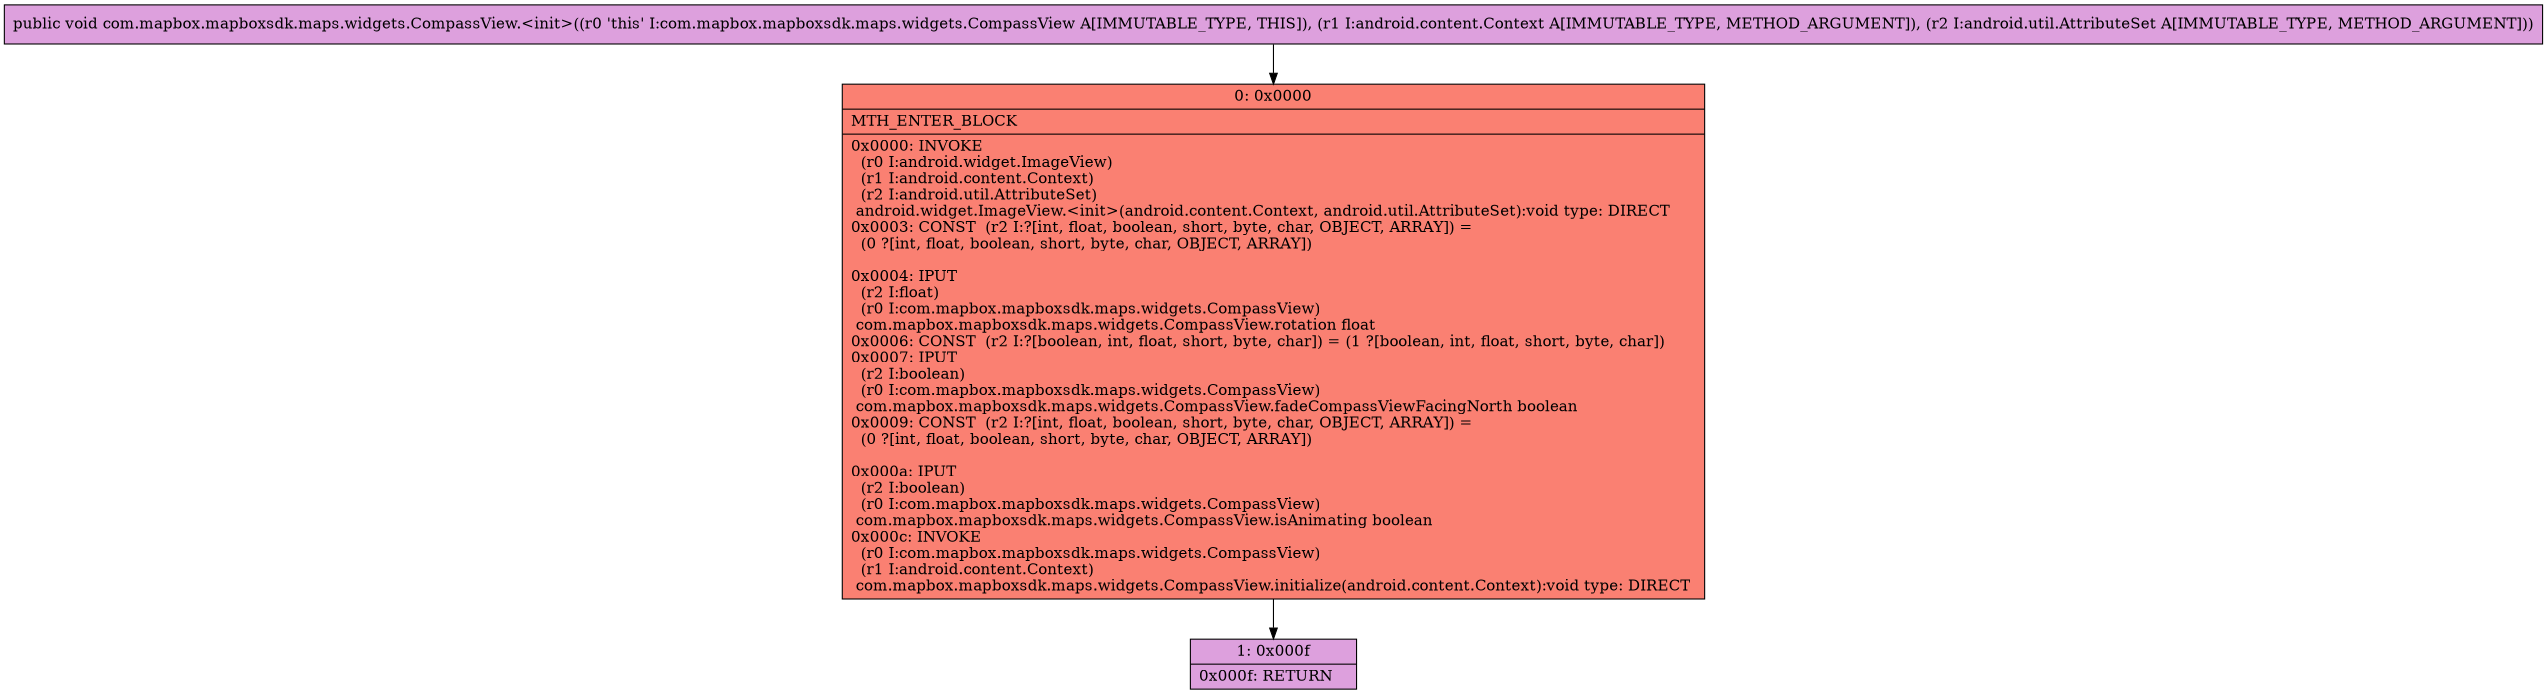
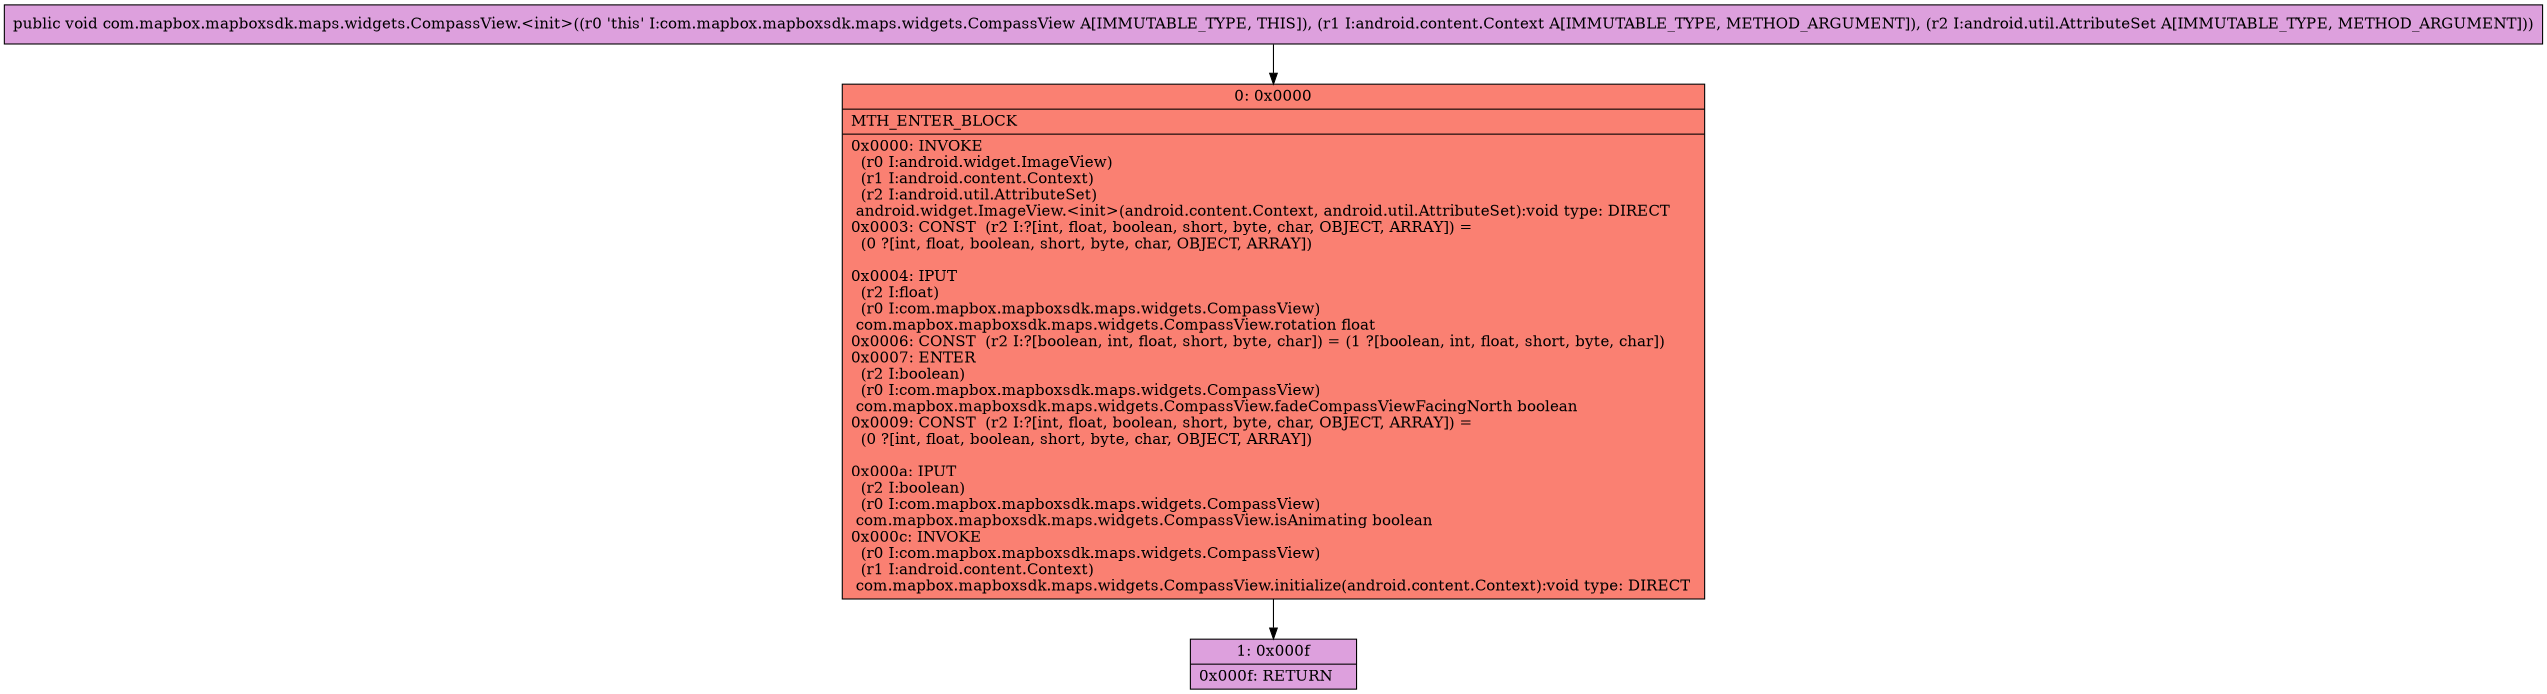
node "0: 0x0000": text "0x0007: IPUT" -> "0x0007: ENTER"
